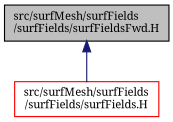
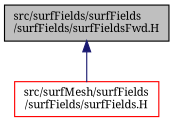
node "src/surfMesh/surfFields /surfFields/surfFieldsFwd.H": label "src/surfMesh/surfFields /surfFields/surfFieldsFwd.H" -> "src/surfFields/surfFields /surfFields/surfFieldsFwd.H"
